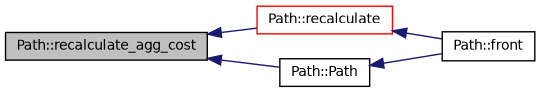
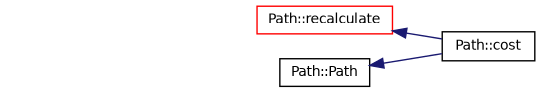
node "Path::recalculate_agg_cost": removed
node "Path::front": label "Path::front" -> "Path::cost"
